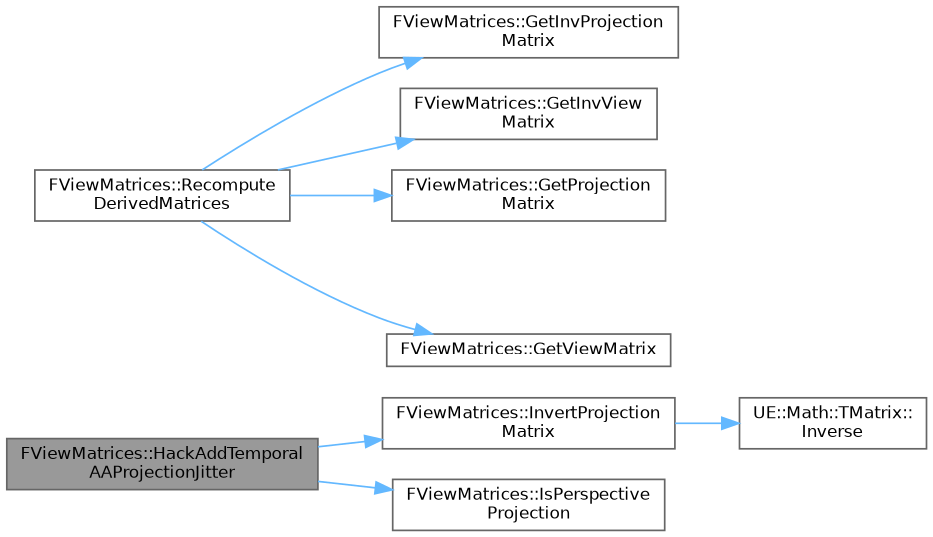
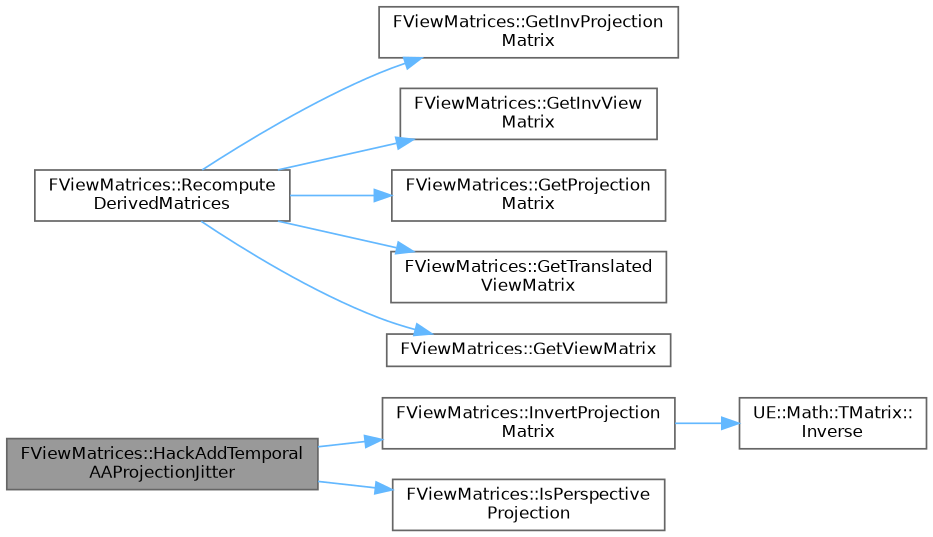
node "FViewMatrices::GetTranslated ViewMatrix": added
